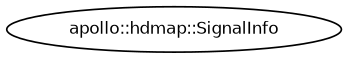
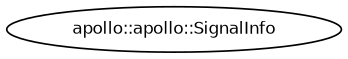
node "apollo::hdmap::SignalInfo": label "apollo::hdmap::SignalInfo" -> "apollo::apollo::SignalInfo"
